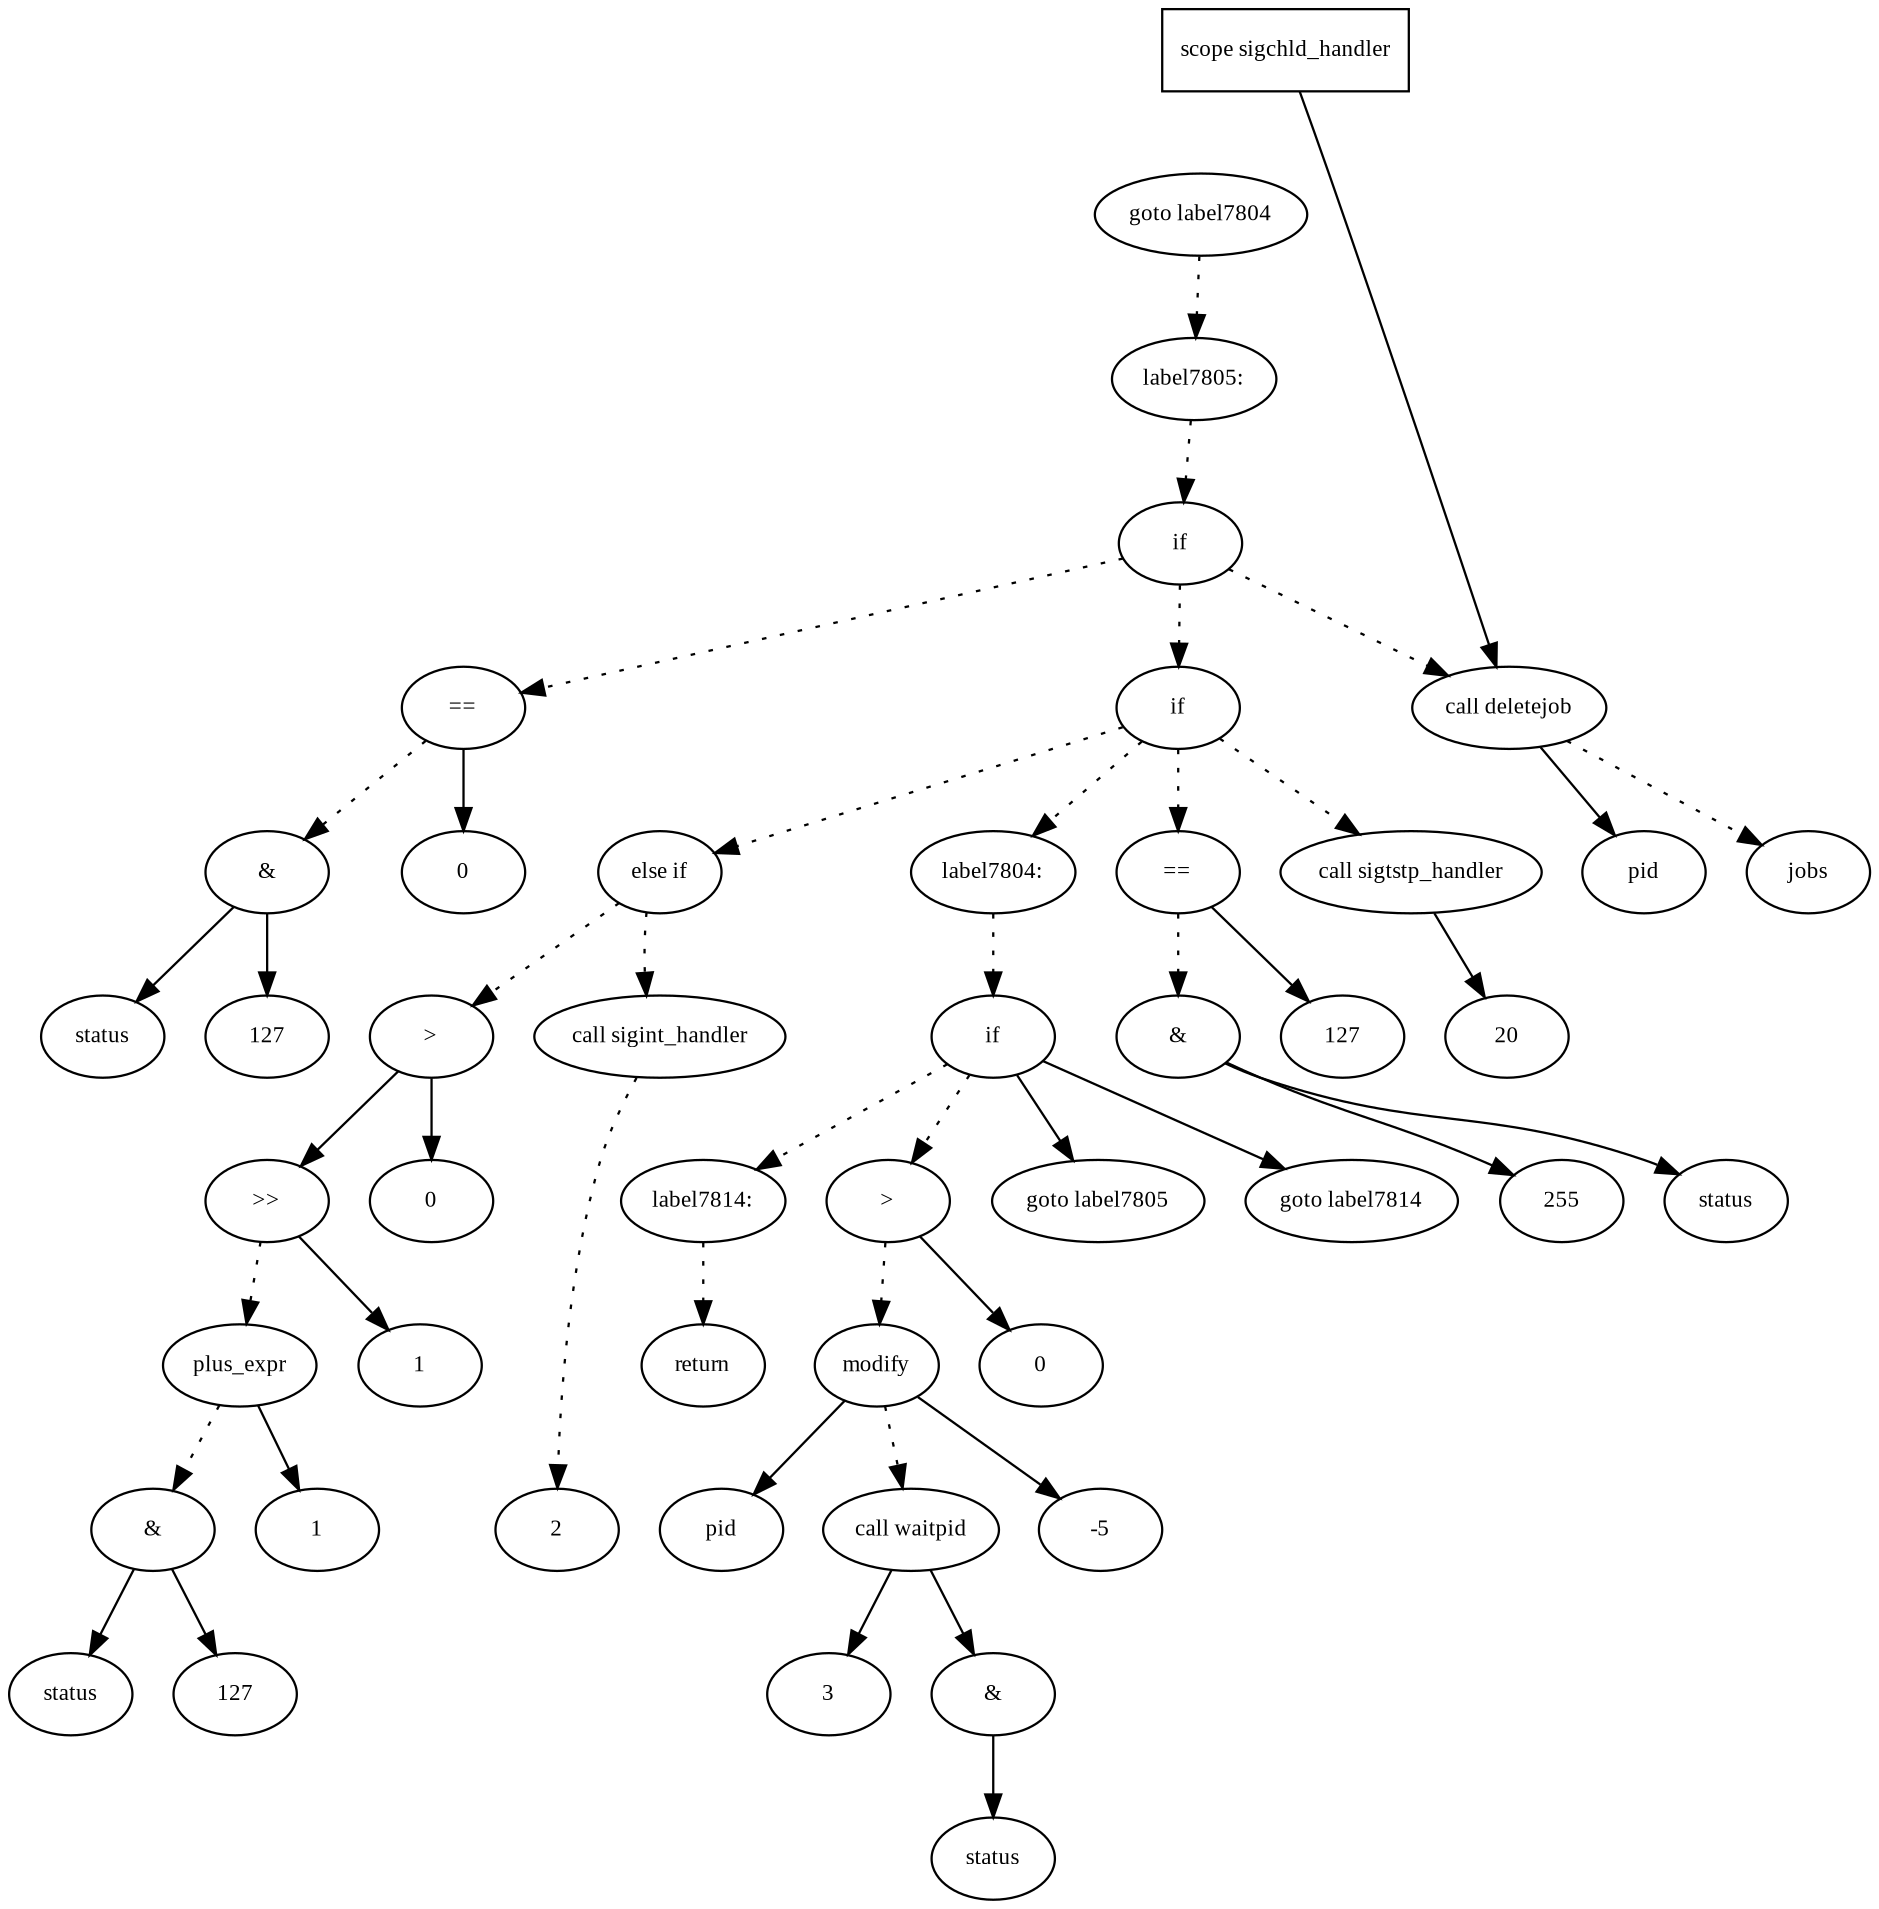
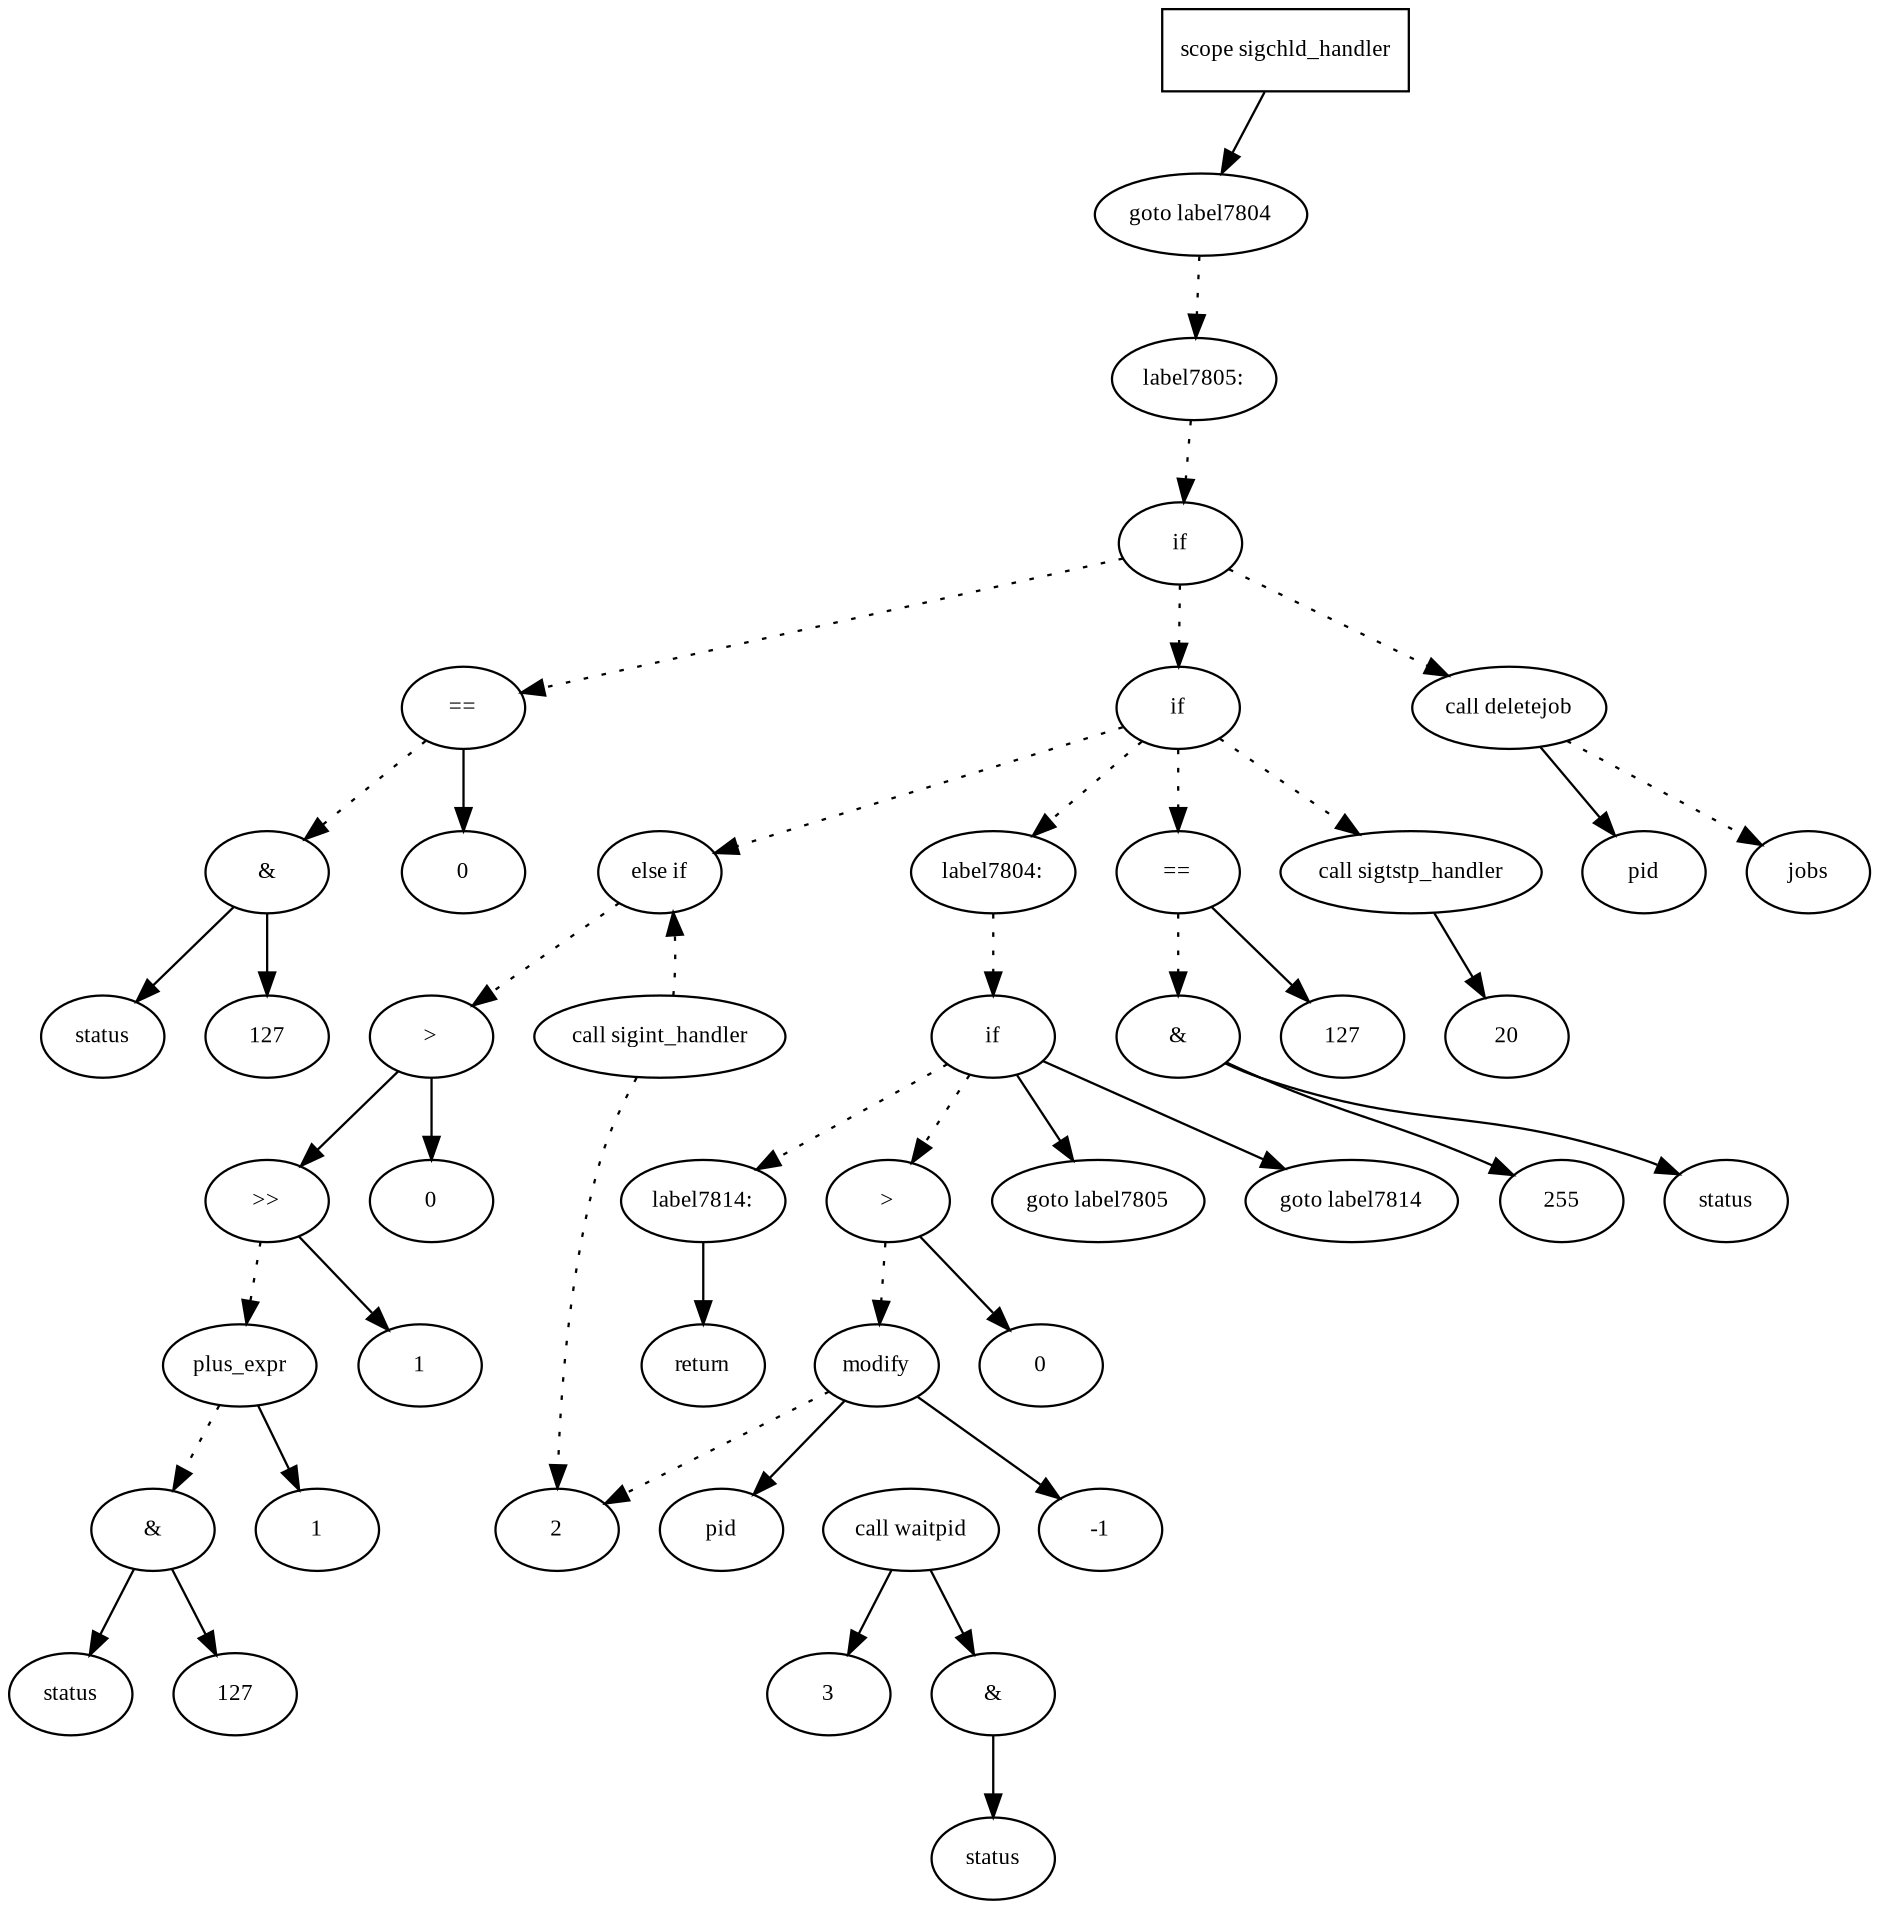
edge "scope sigchld_handler" -> "call deletejob": now "scope sigchld_handler" -> "goto label7804"
edge "else if" -> "call sigint_handler": reversed
edge "label7814:" -> "return": style dotted -> solid
edge "modify" -> "call waitpid": now "modify" -> "2"
node "-5": label "-5" -> "-1"
